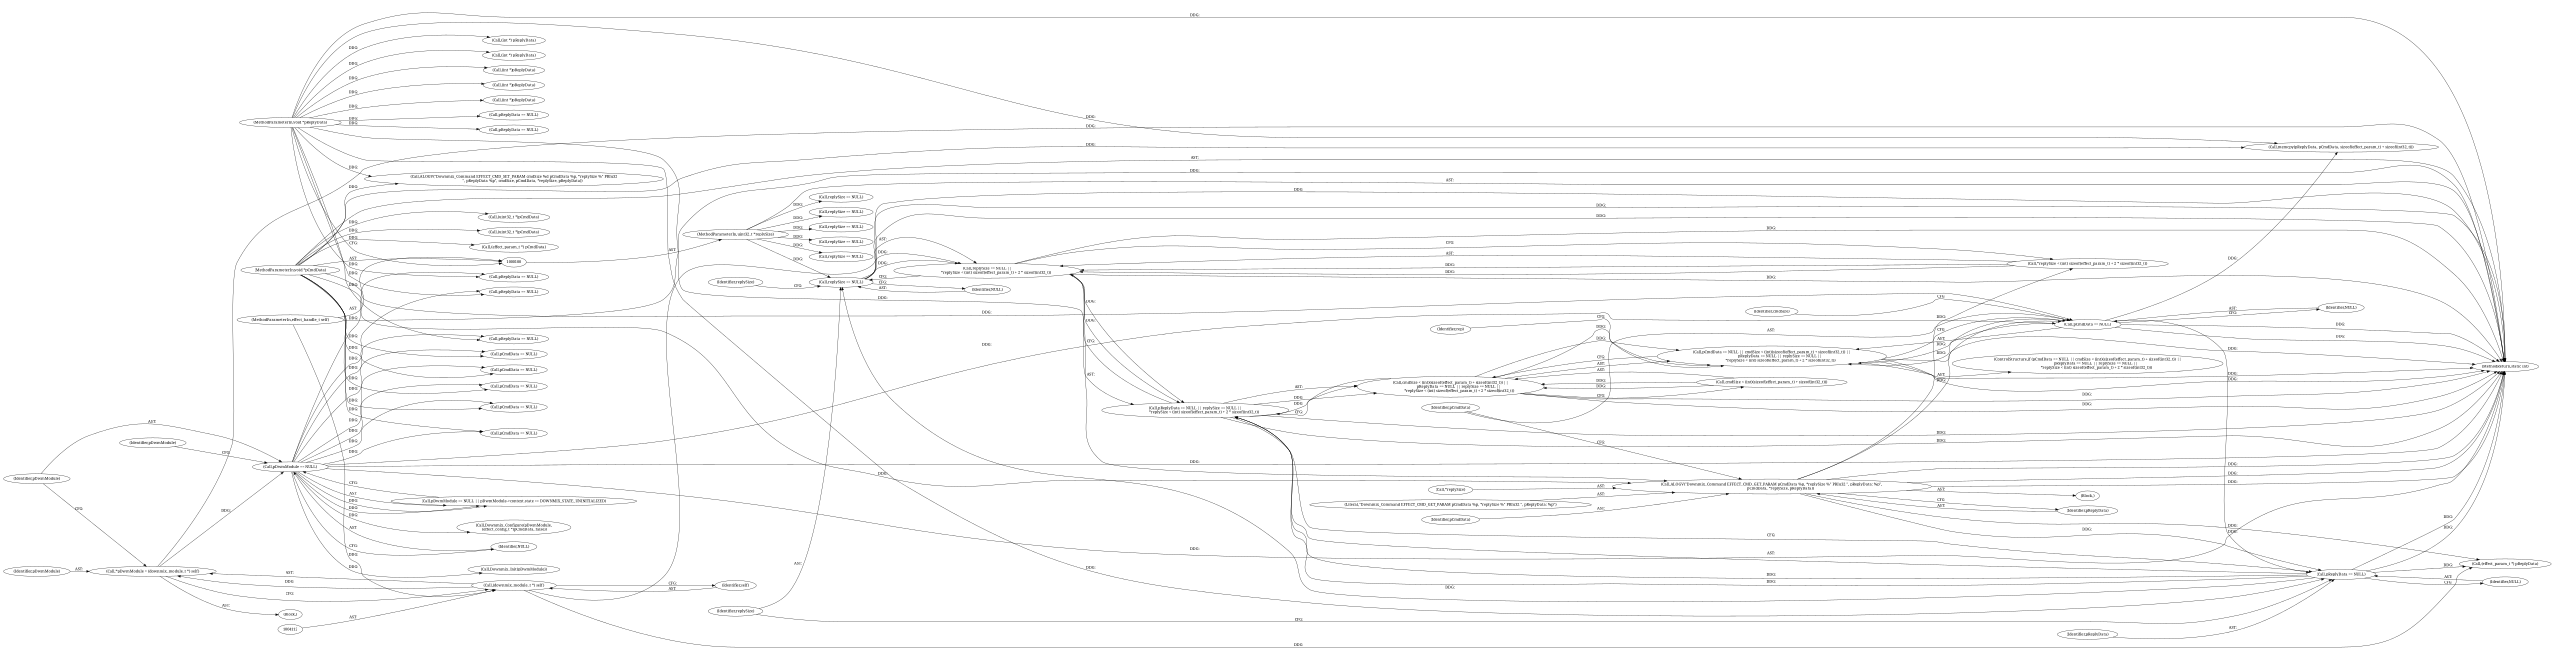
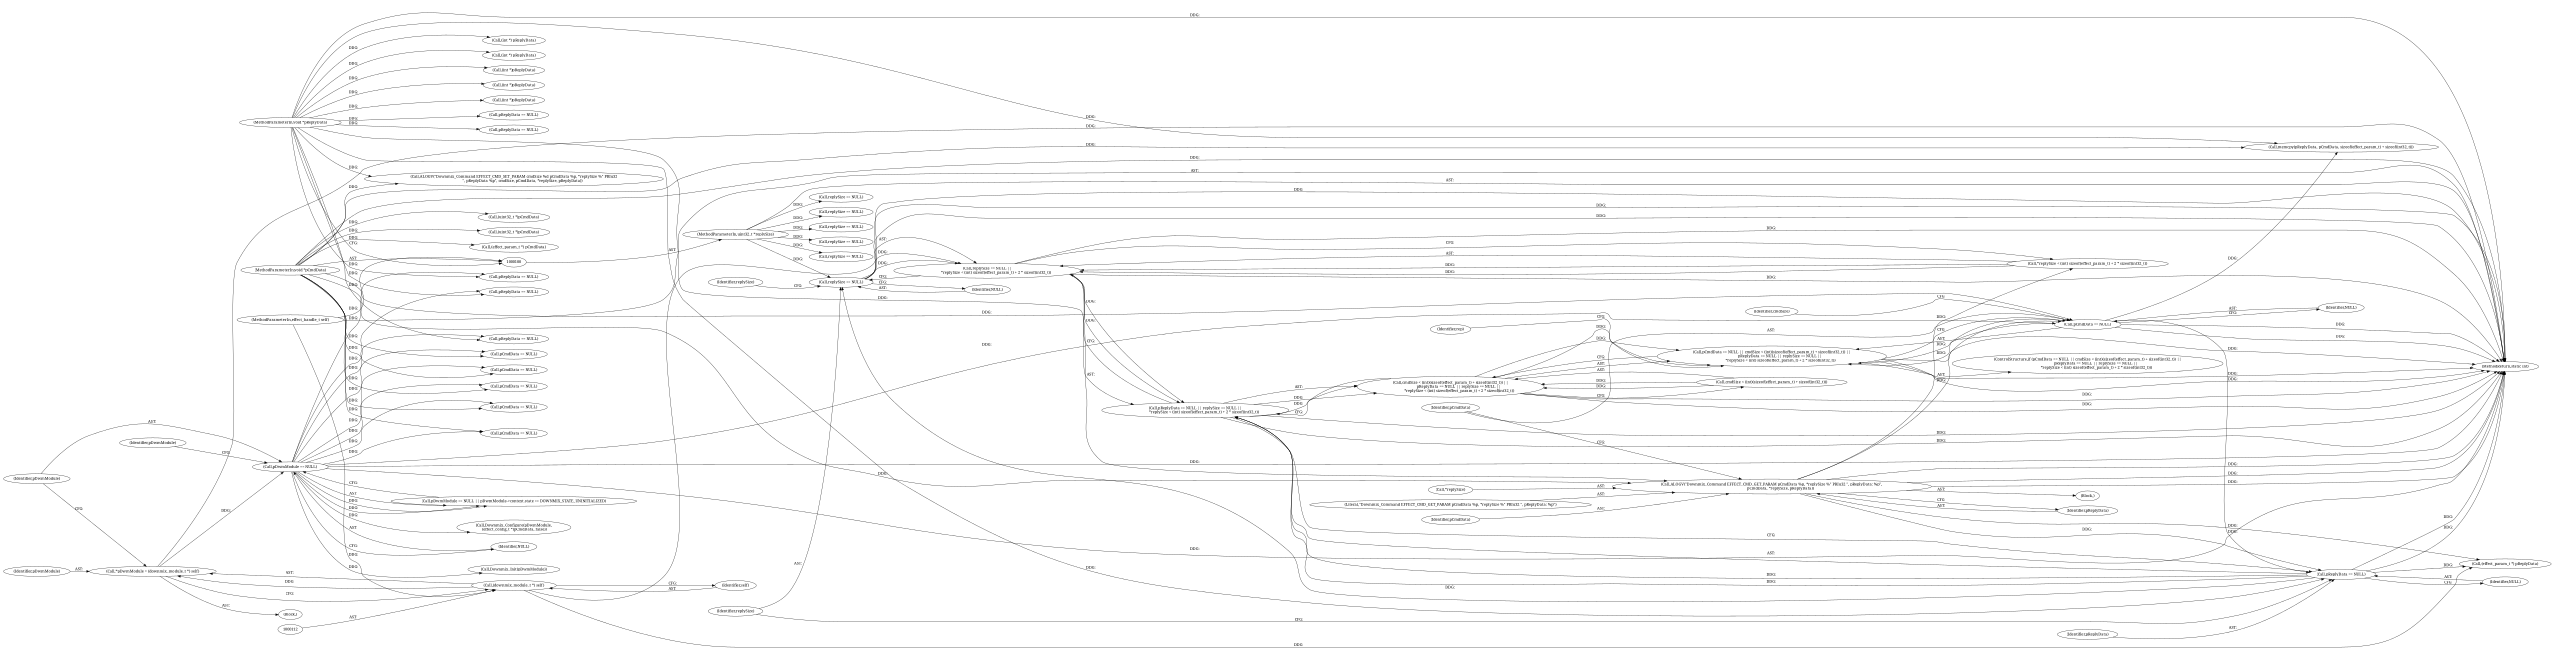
edge "(MethodParameterIn,void *pCmdData)" -> "(MethodReturn,static int)": label "AST: " -> "DDG: "
edge "(MethodParameterIn,effect_handle_t self)" -> "(MethodReturn,static int)": label "DDG: " -> "AST: "
edge "(MethodParameterIn,effect_handle_t self)" -> "1000100": label "AST: " -> "DDG: "
node "1004112": label "1004112" -> "1000112"
